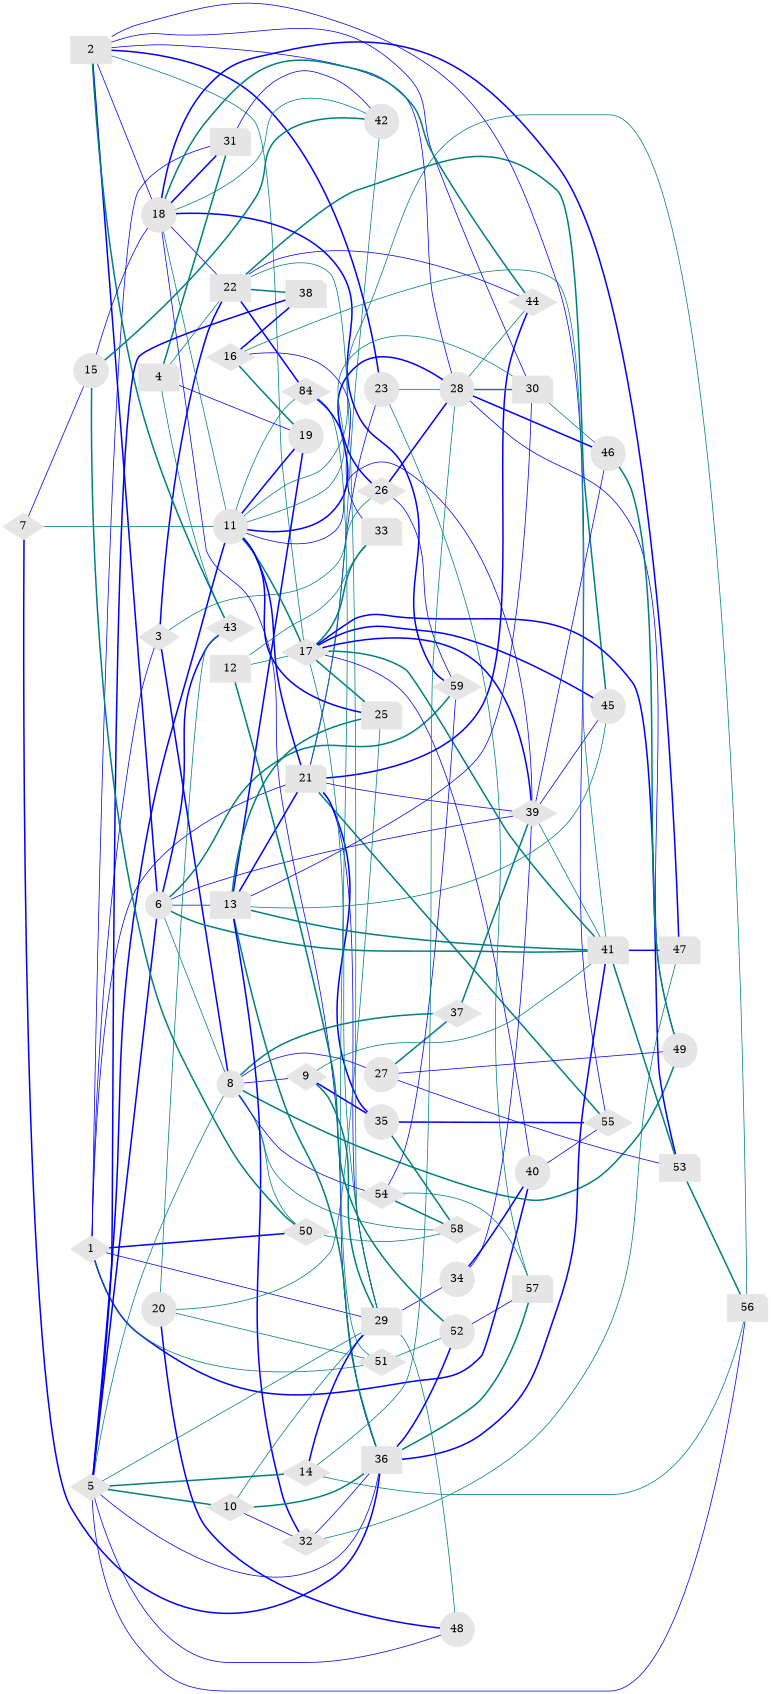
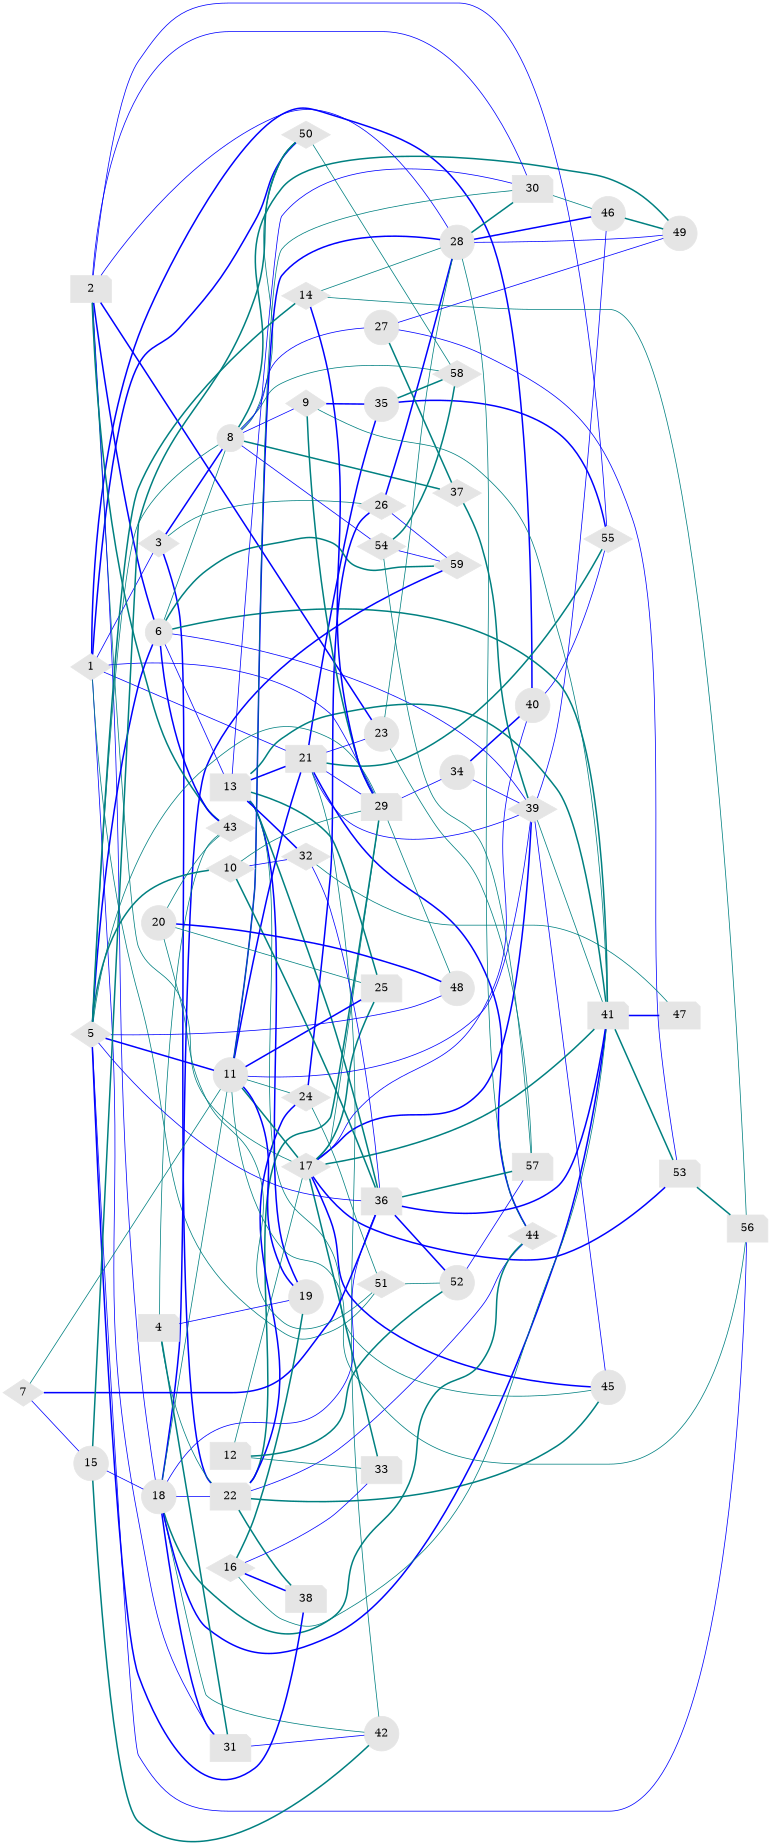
edge "18" -- "47": now "18" -- "41"
node "84": label "84" -> "24"
edge "22" -- "29": style solid -> bold
